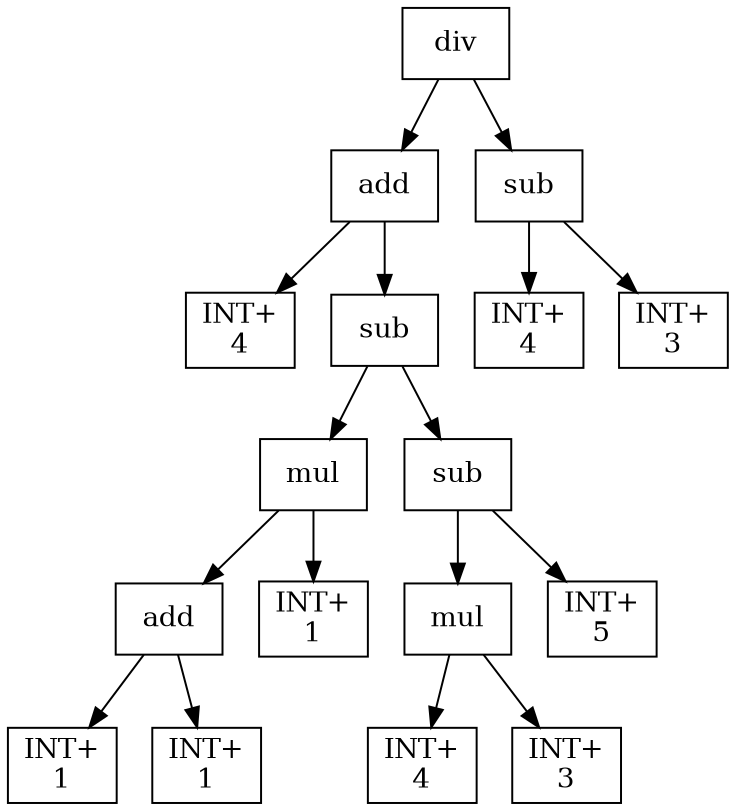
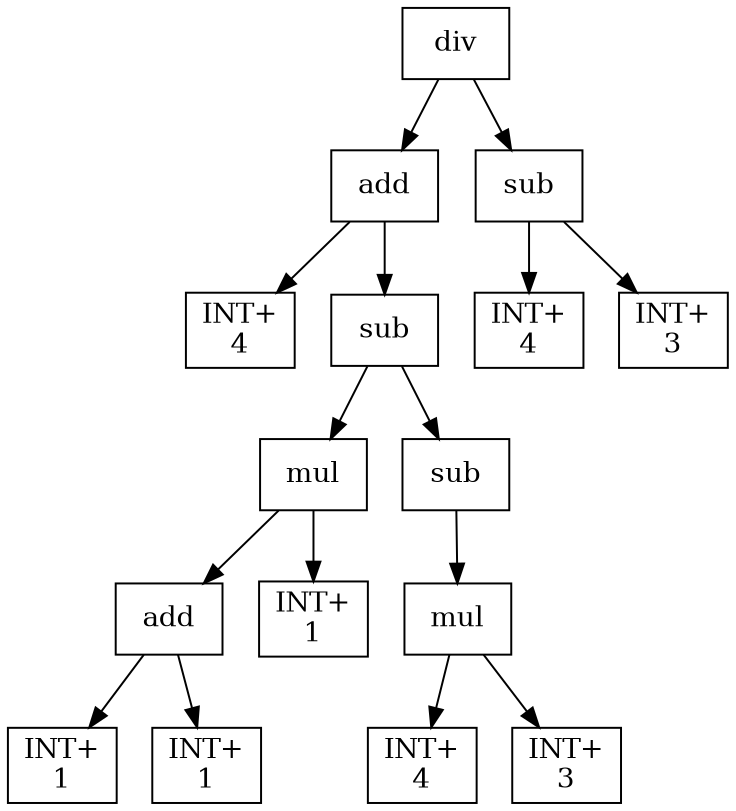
node "INT+ 5": removed
